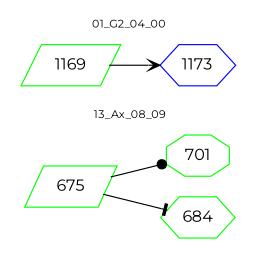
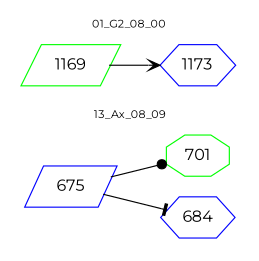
cluster "01_G2_04_00": label "01_G2_04_00" -> "01_G2_08_00"
node "675": color green -> blue
node "684": color green -> blue
